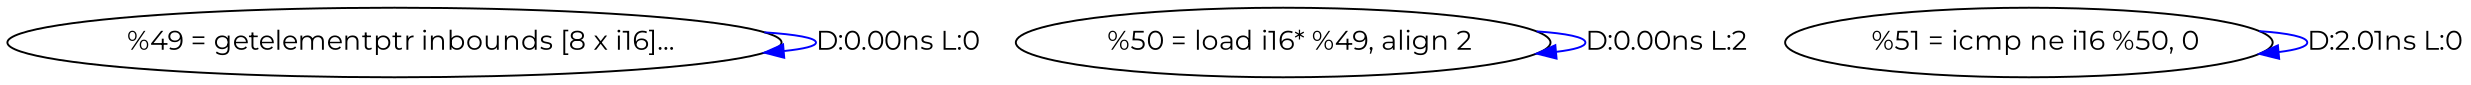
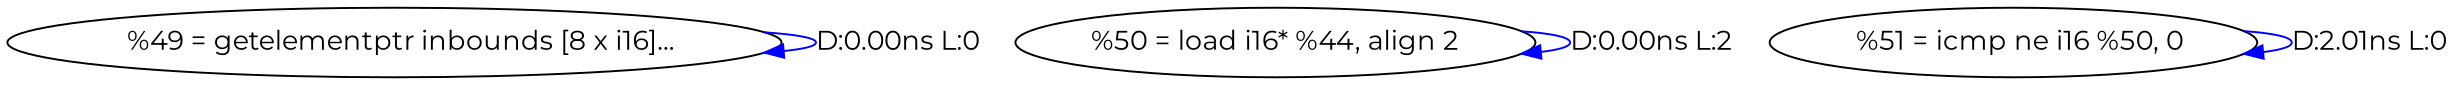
node "%50 = load i16* %49, align 2": label "%50 = load i16* %49, align 2" -> "%50 = load i16* %44, align 2"
